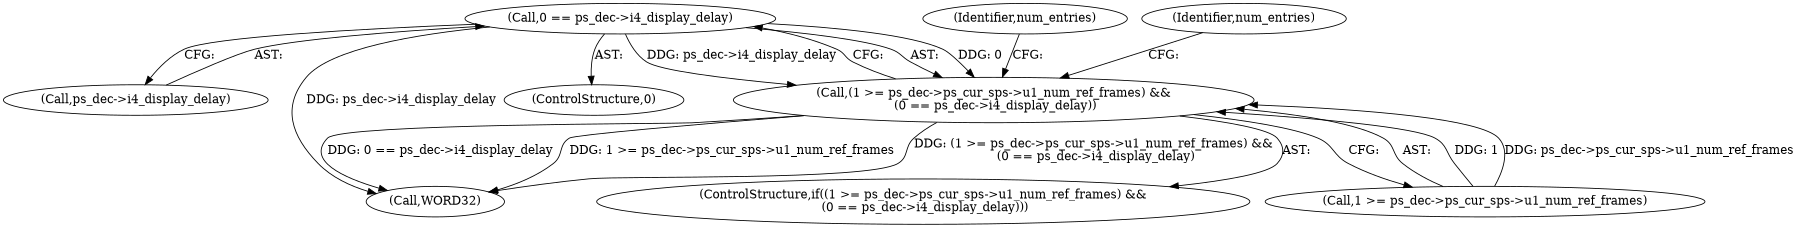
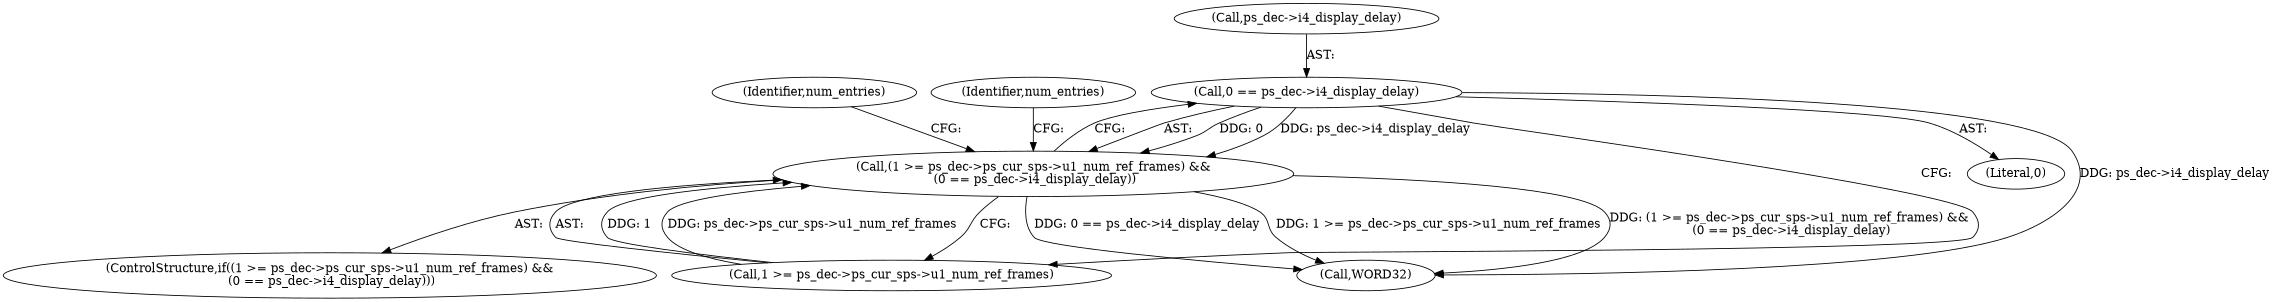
edge "(Call,0 == ps_dec->i4_display_delay)" -> "(Call,ps_dec->i4_display_delay)": now "(Call,0 == ps_dec->i4_display_delay)" -> "(Call,1 >= ps_dec->ps_cur_sps->u1_num_ref_frames)"
node "(ControlStructure,0)": label "(ControlStructure,0)" -> "(Literal,0)"
